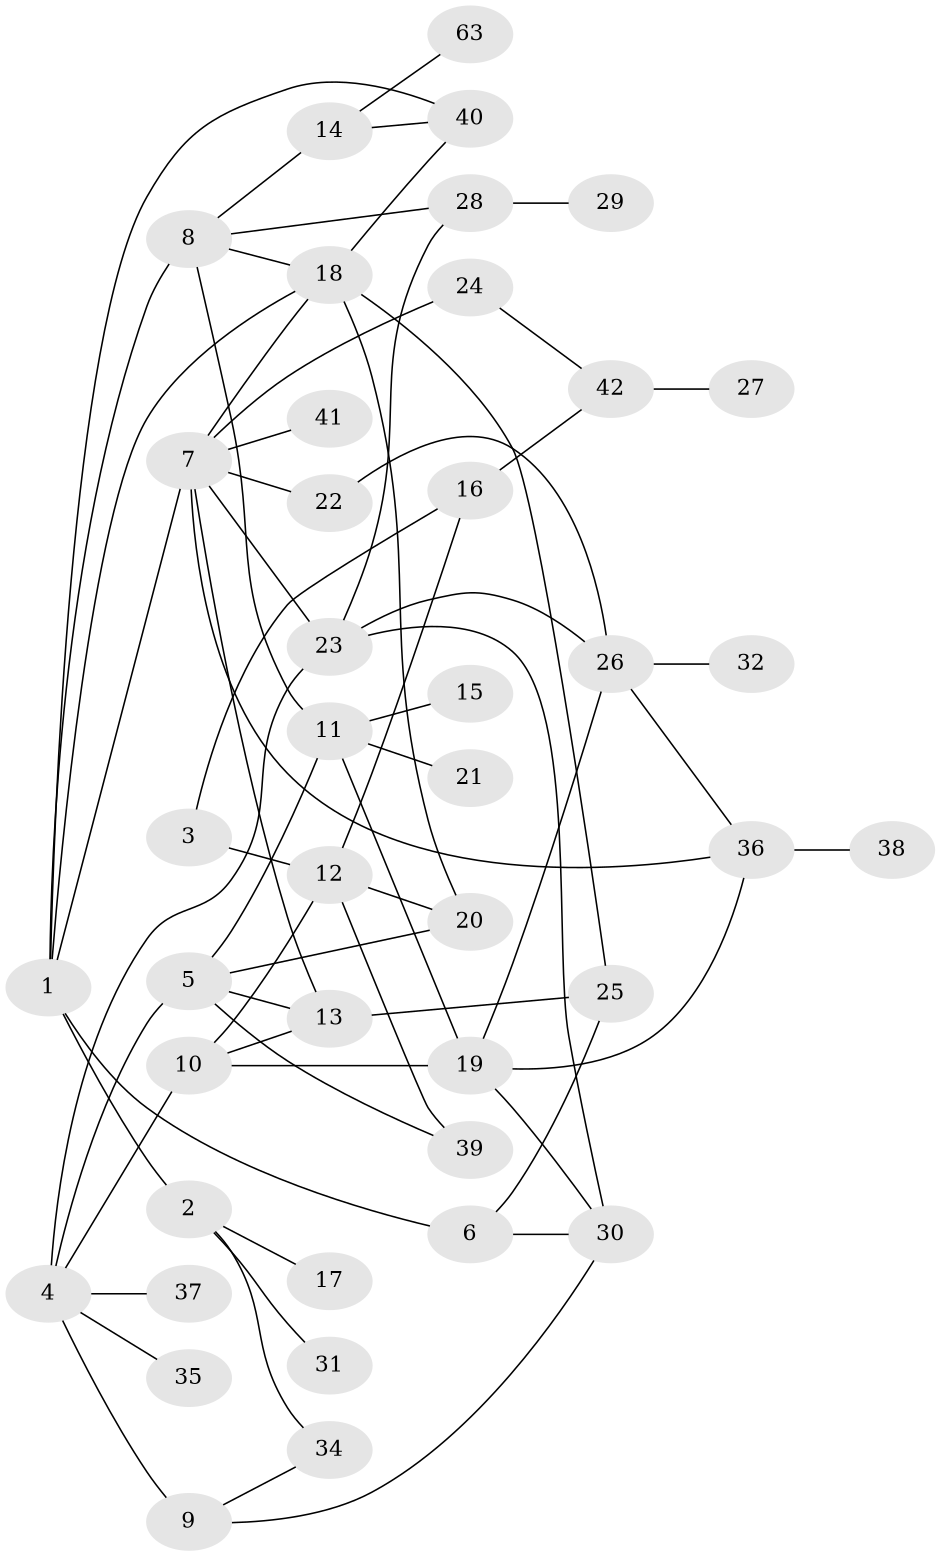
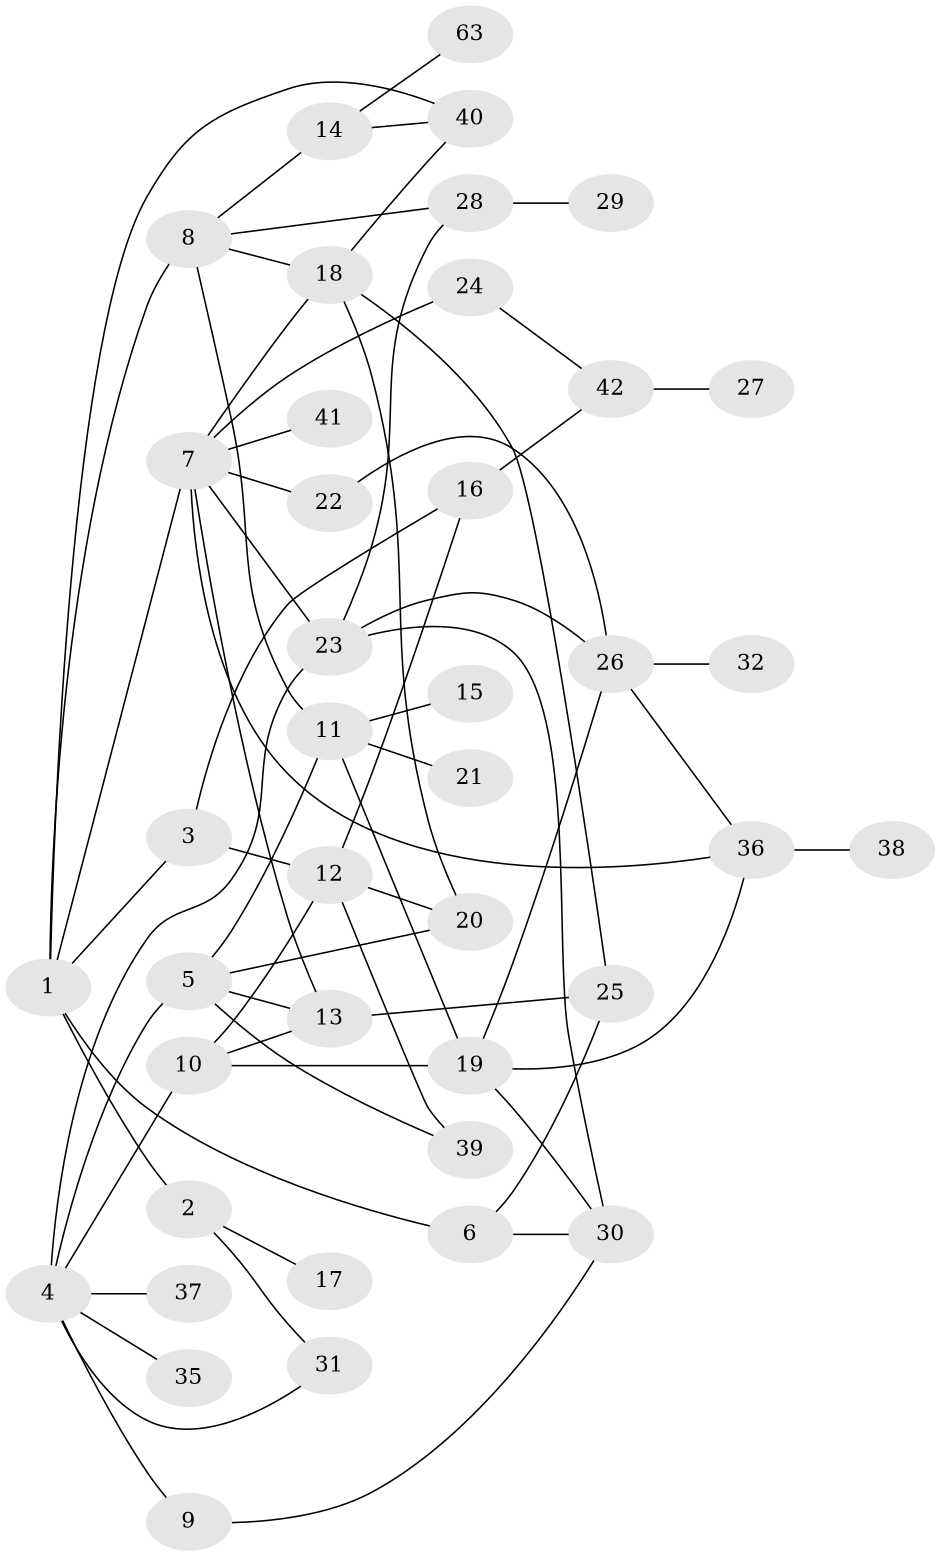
edge "18" -- "1": now "3" -- "1"
edge "4" -- "31": added
node "34": removed
